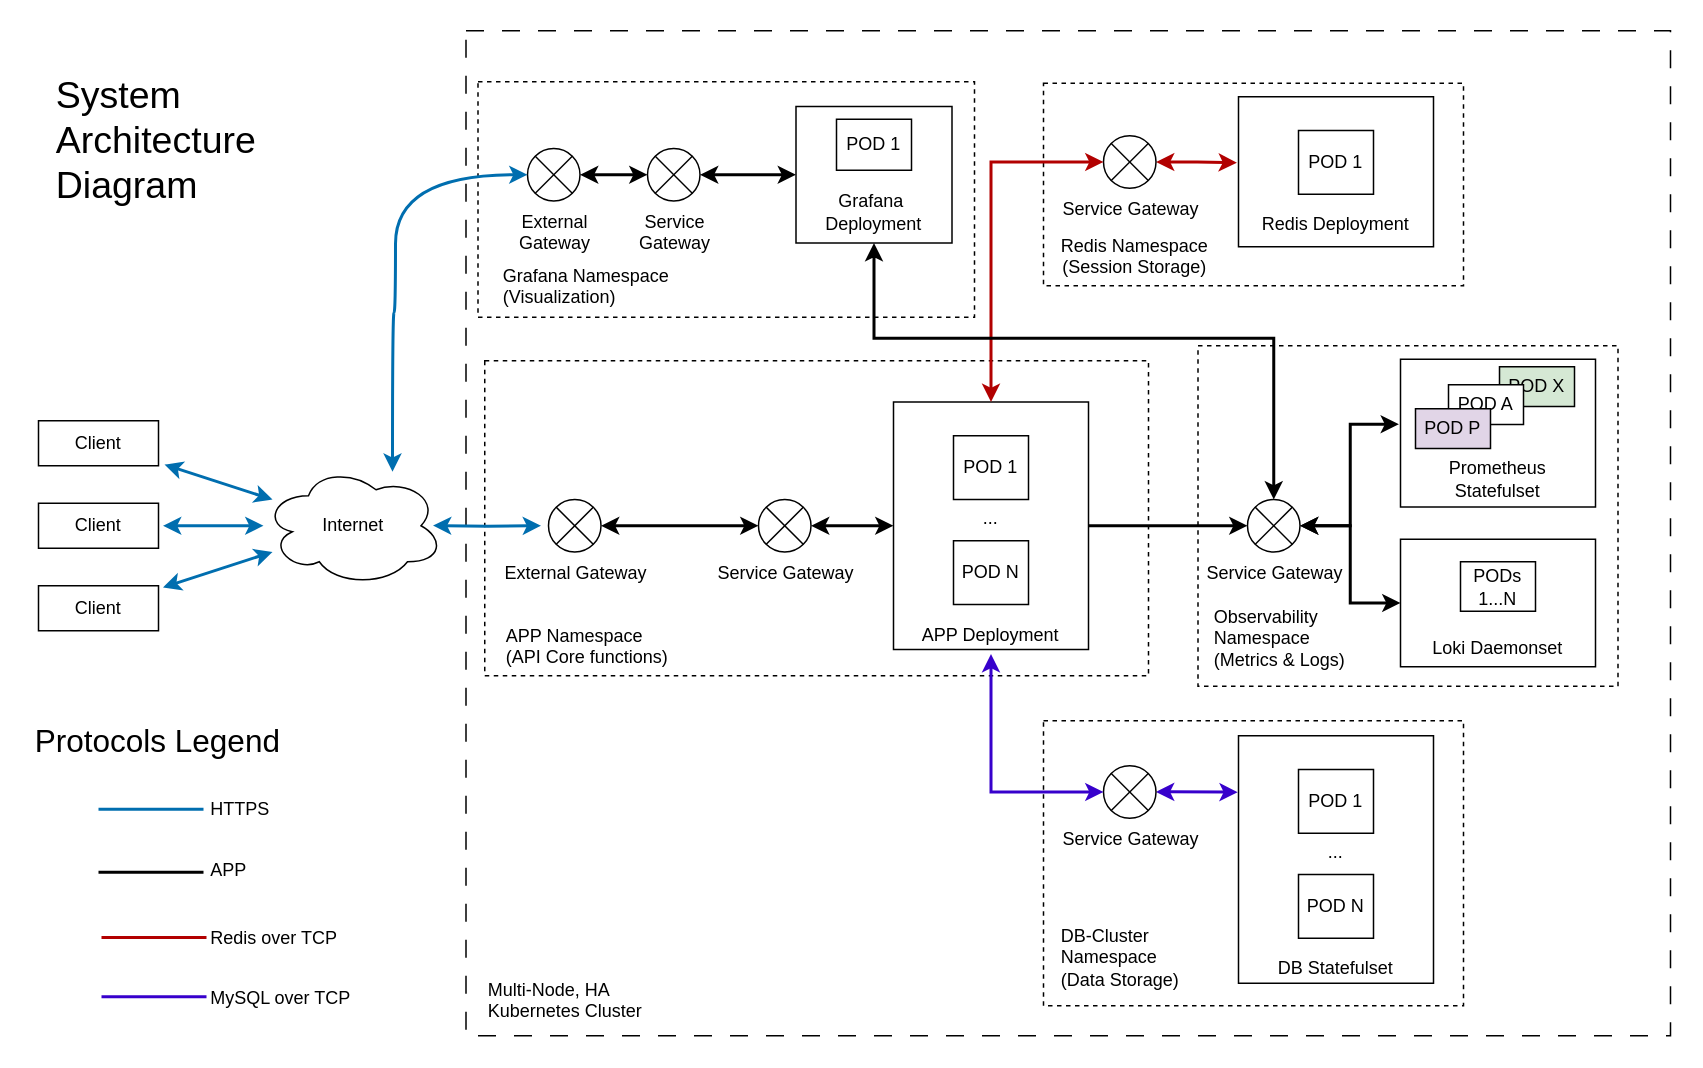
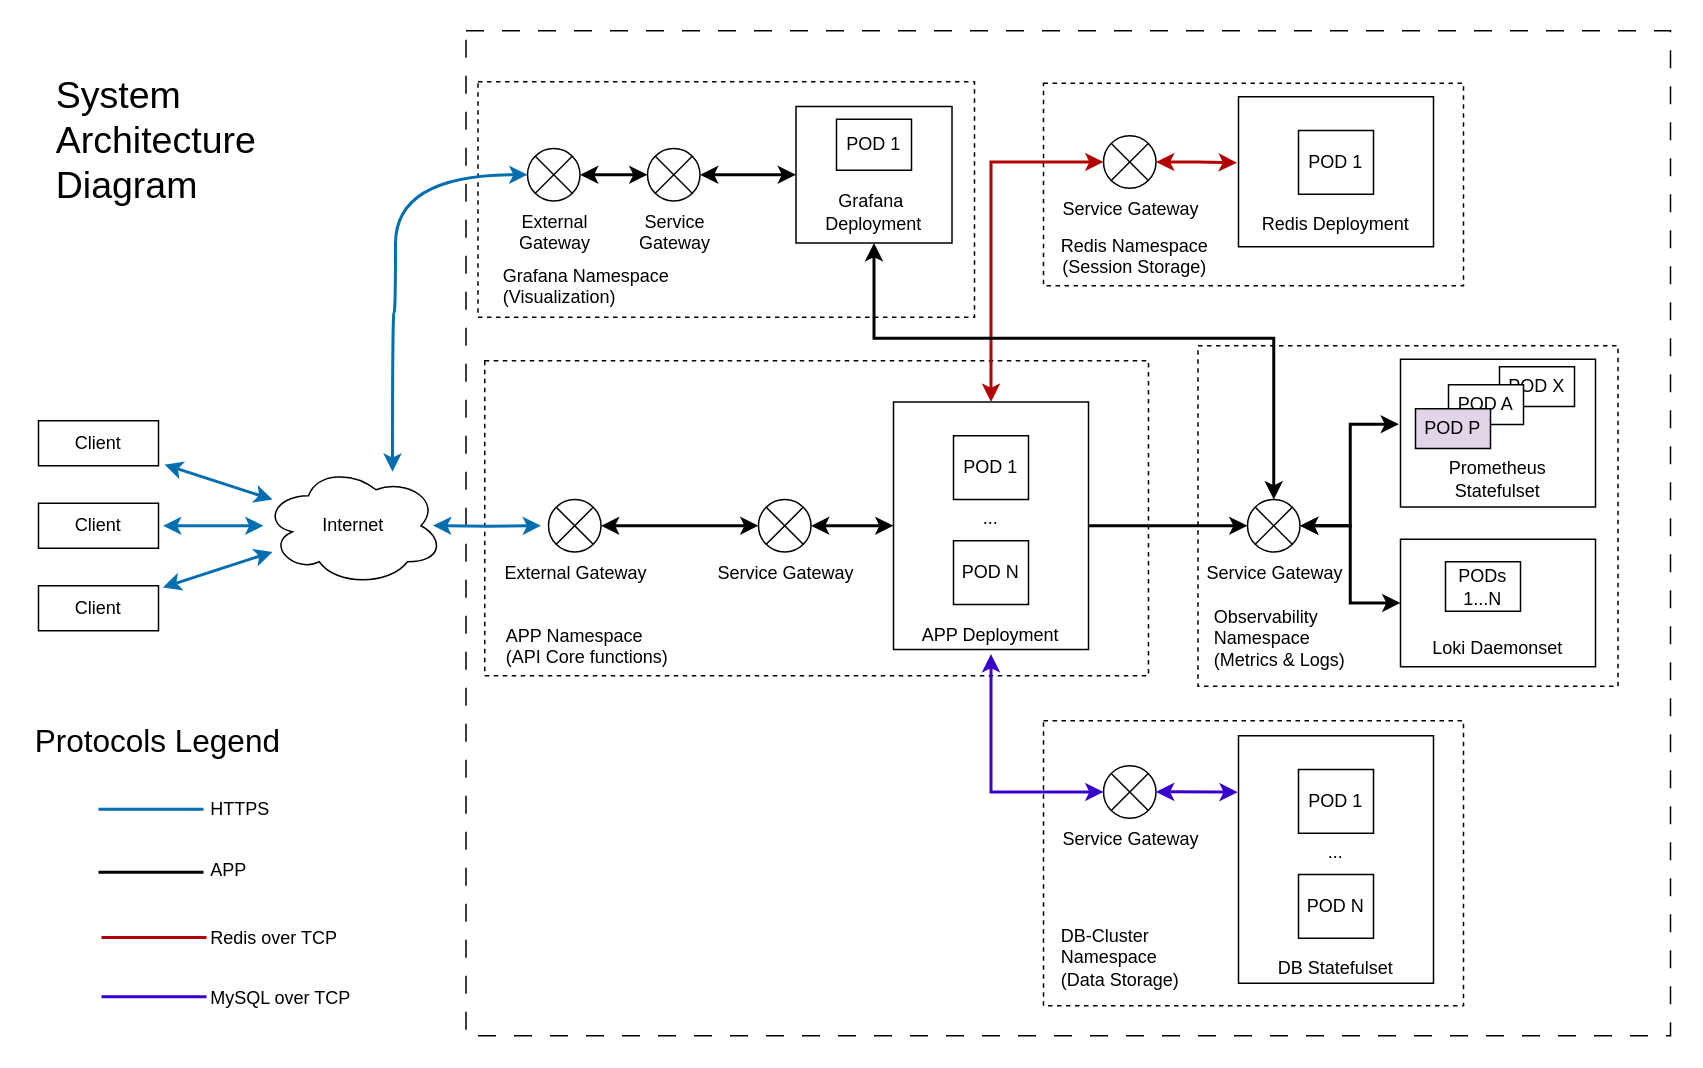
node "POD X": fillcolor #d5e8d4 -> #ffffff
node "PODs 1...N": moved (1498, 587) -> (1483, 587)
node "Multi-Node, HA Kubernetes Cluster": removed
